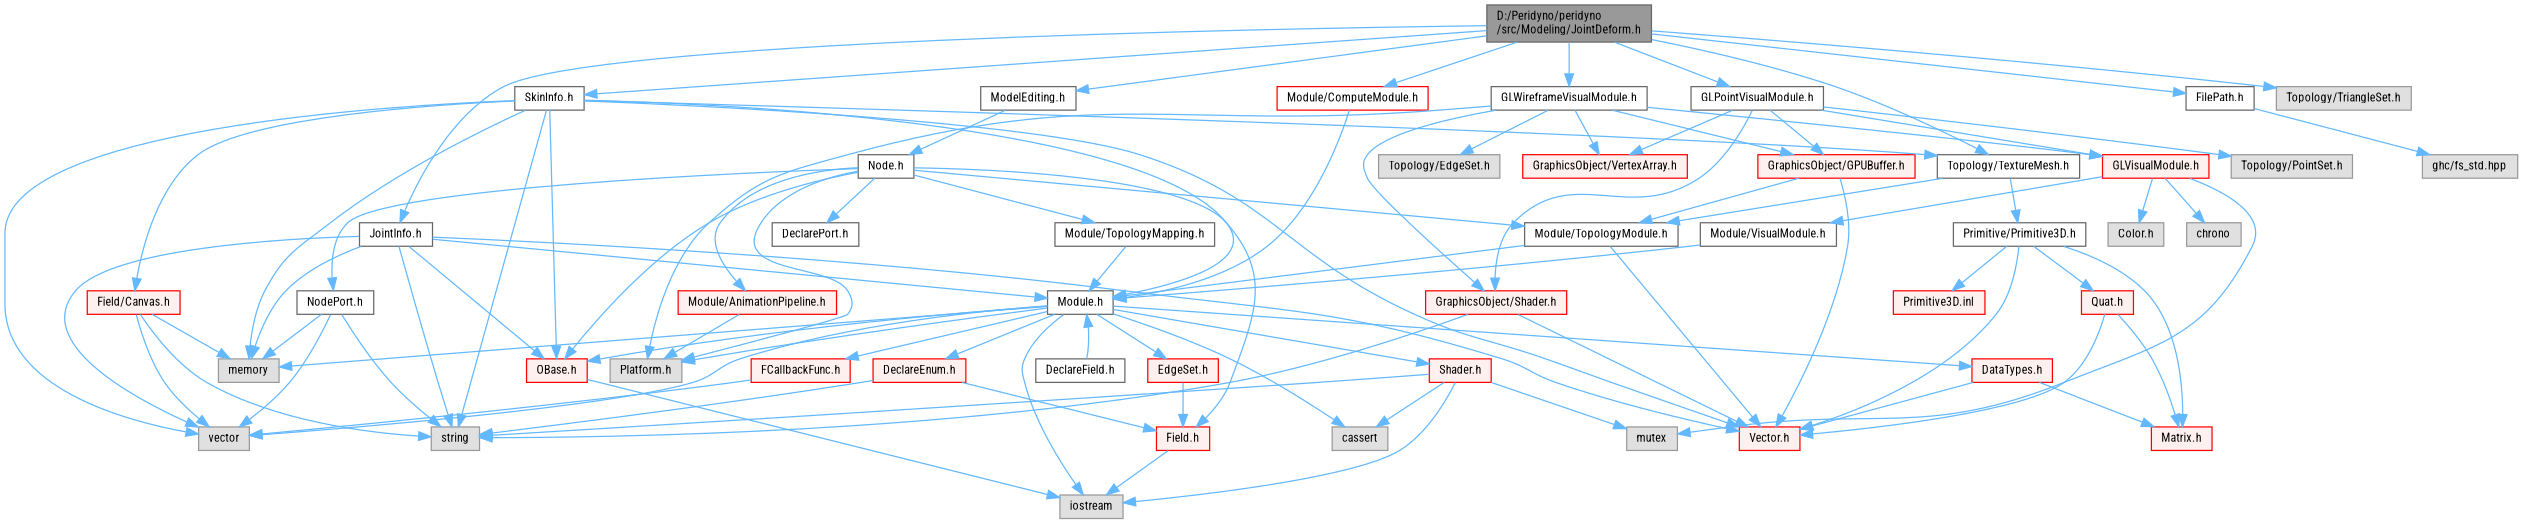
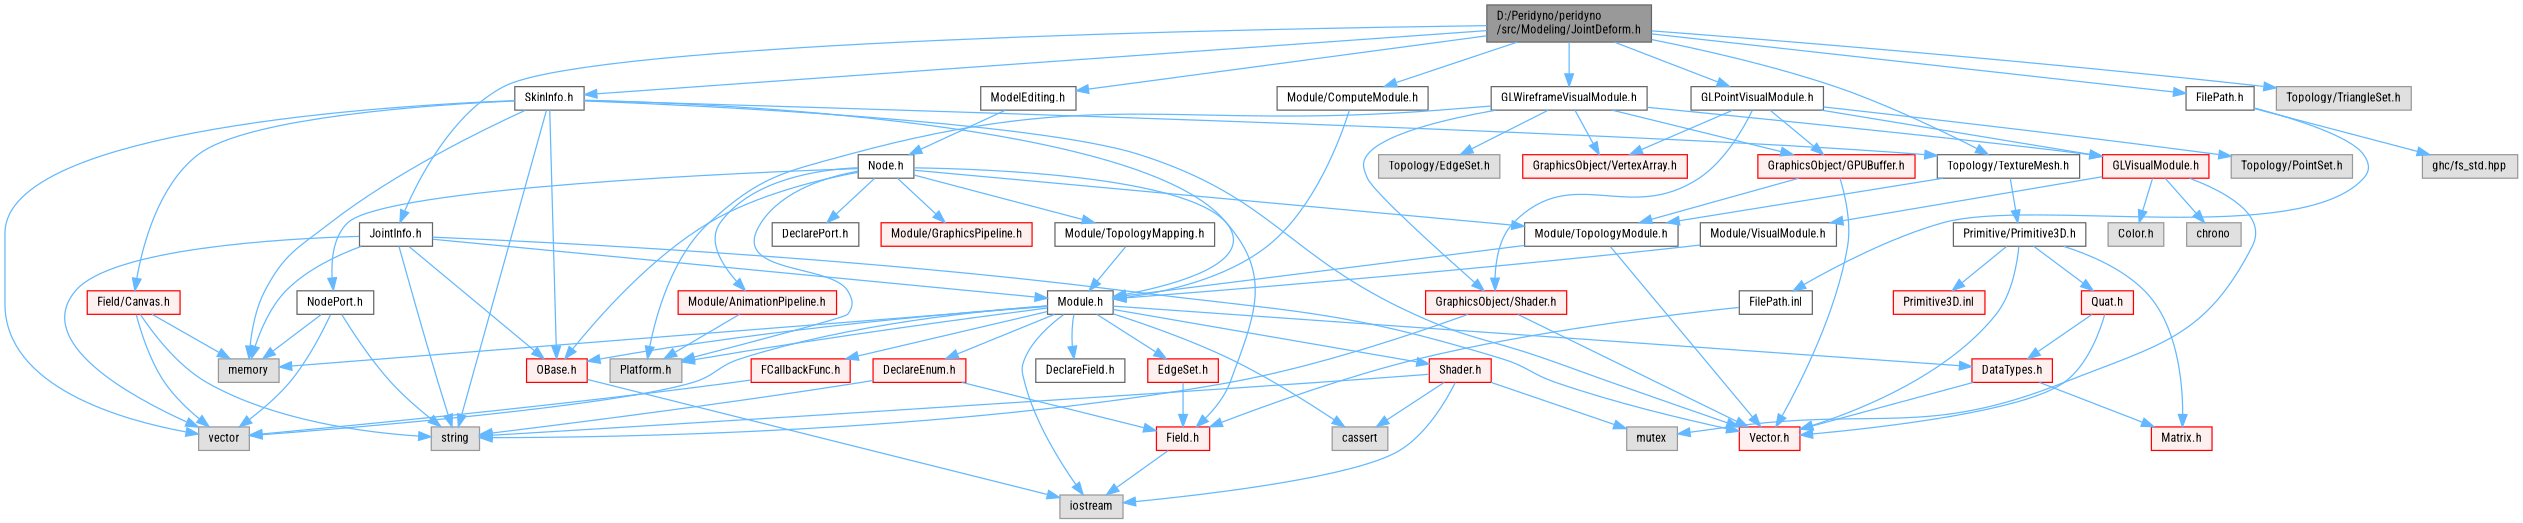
node "Module/ComputeModule.h": color red -> grey40
node "Module/GraphicsPipeline.h": added
node "FilePath.inl": added
edge "DeclareField.h" -> "Module.h": reversed
edge "Quat.h" -> "Matrix.h": now "Quat.h" -> "DataTypes.h"
